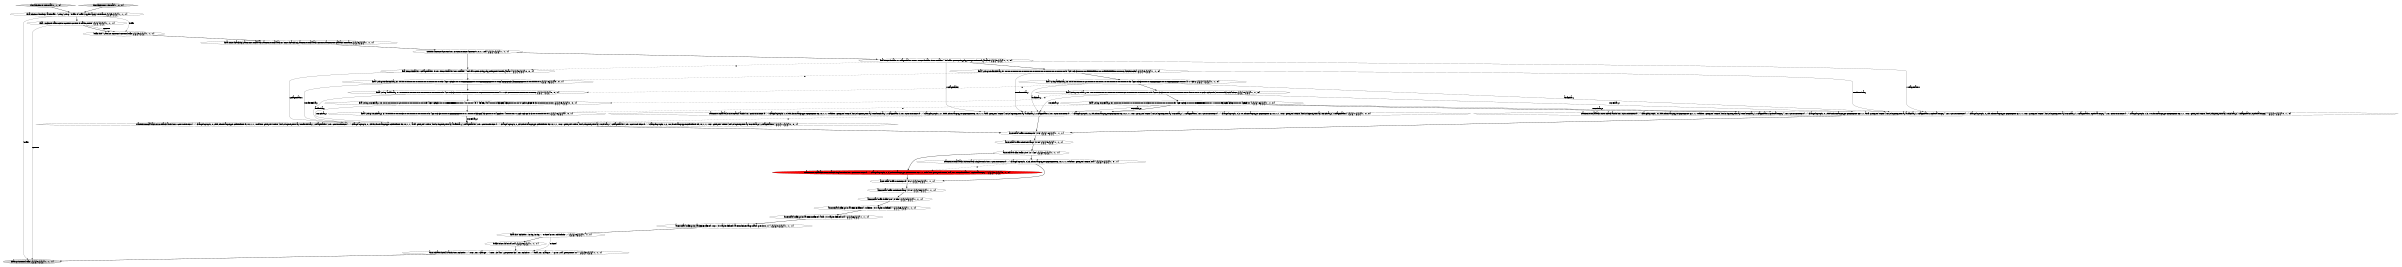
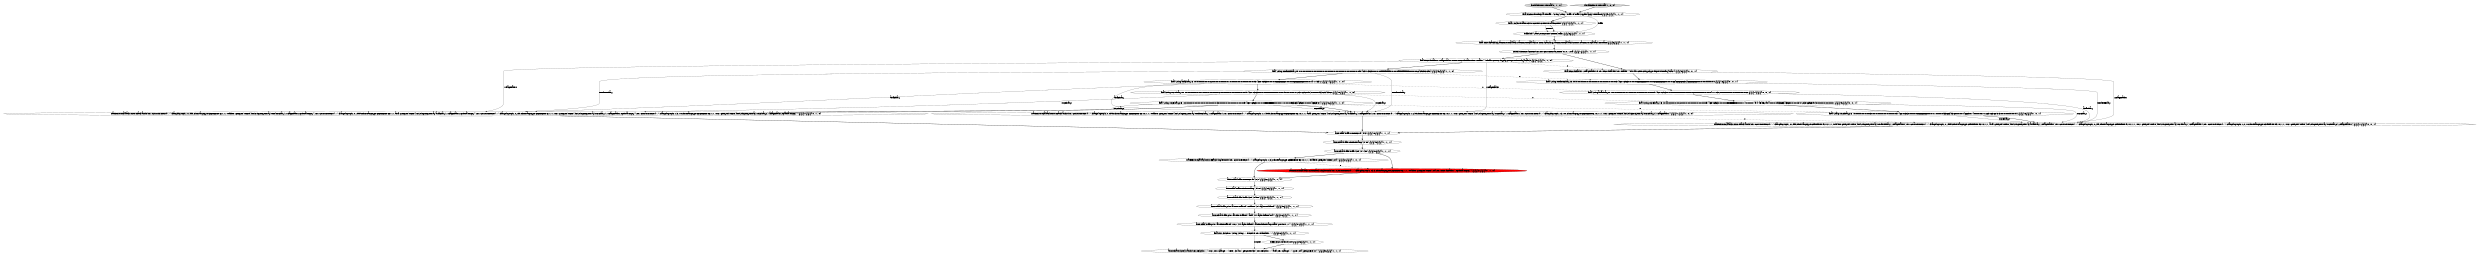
node "shouldRestoreV1Format['0', '1', '0']": shape diamond -> ellipse
node "cleanup(context,buffer)@@@31@@@['1', '1', '1']": removed
